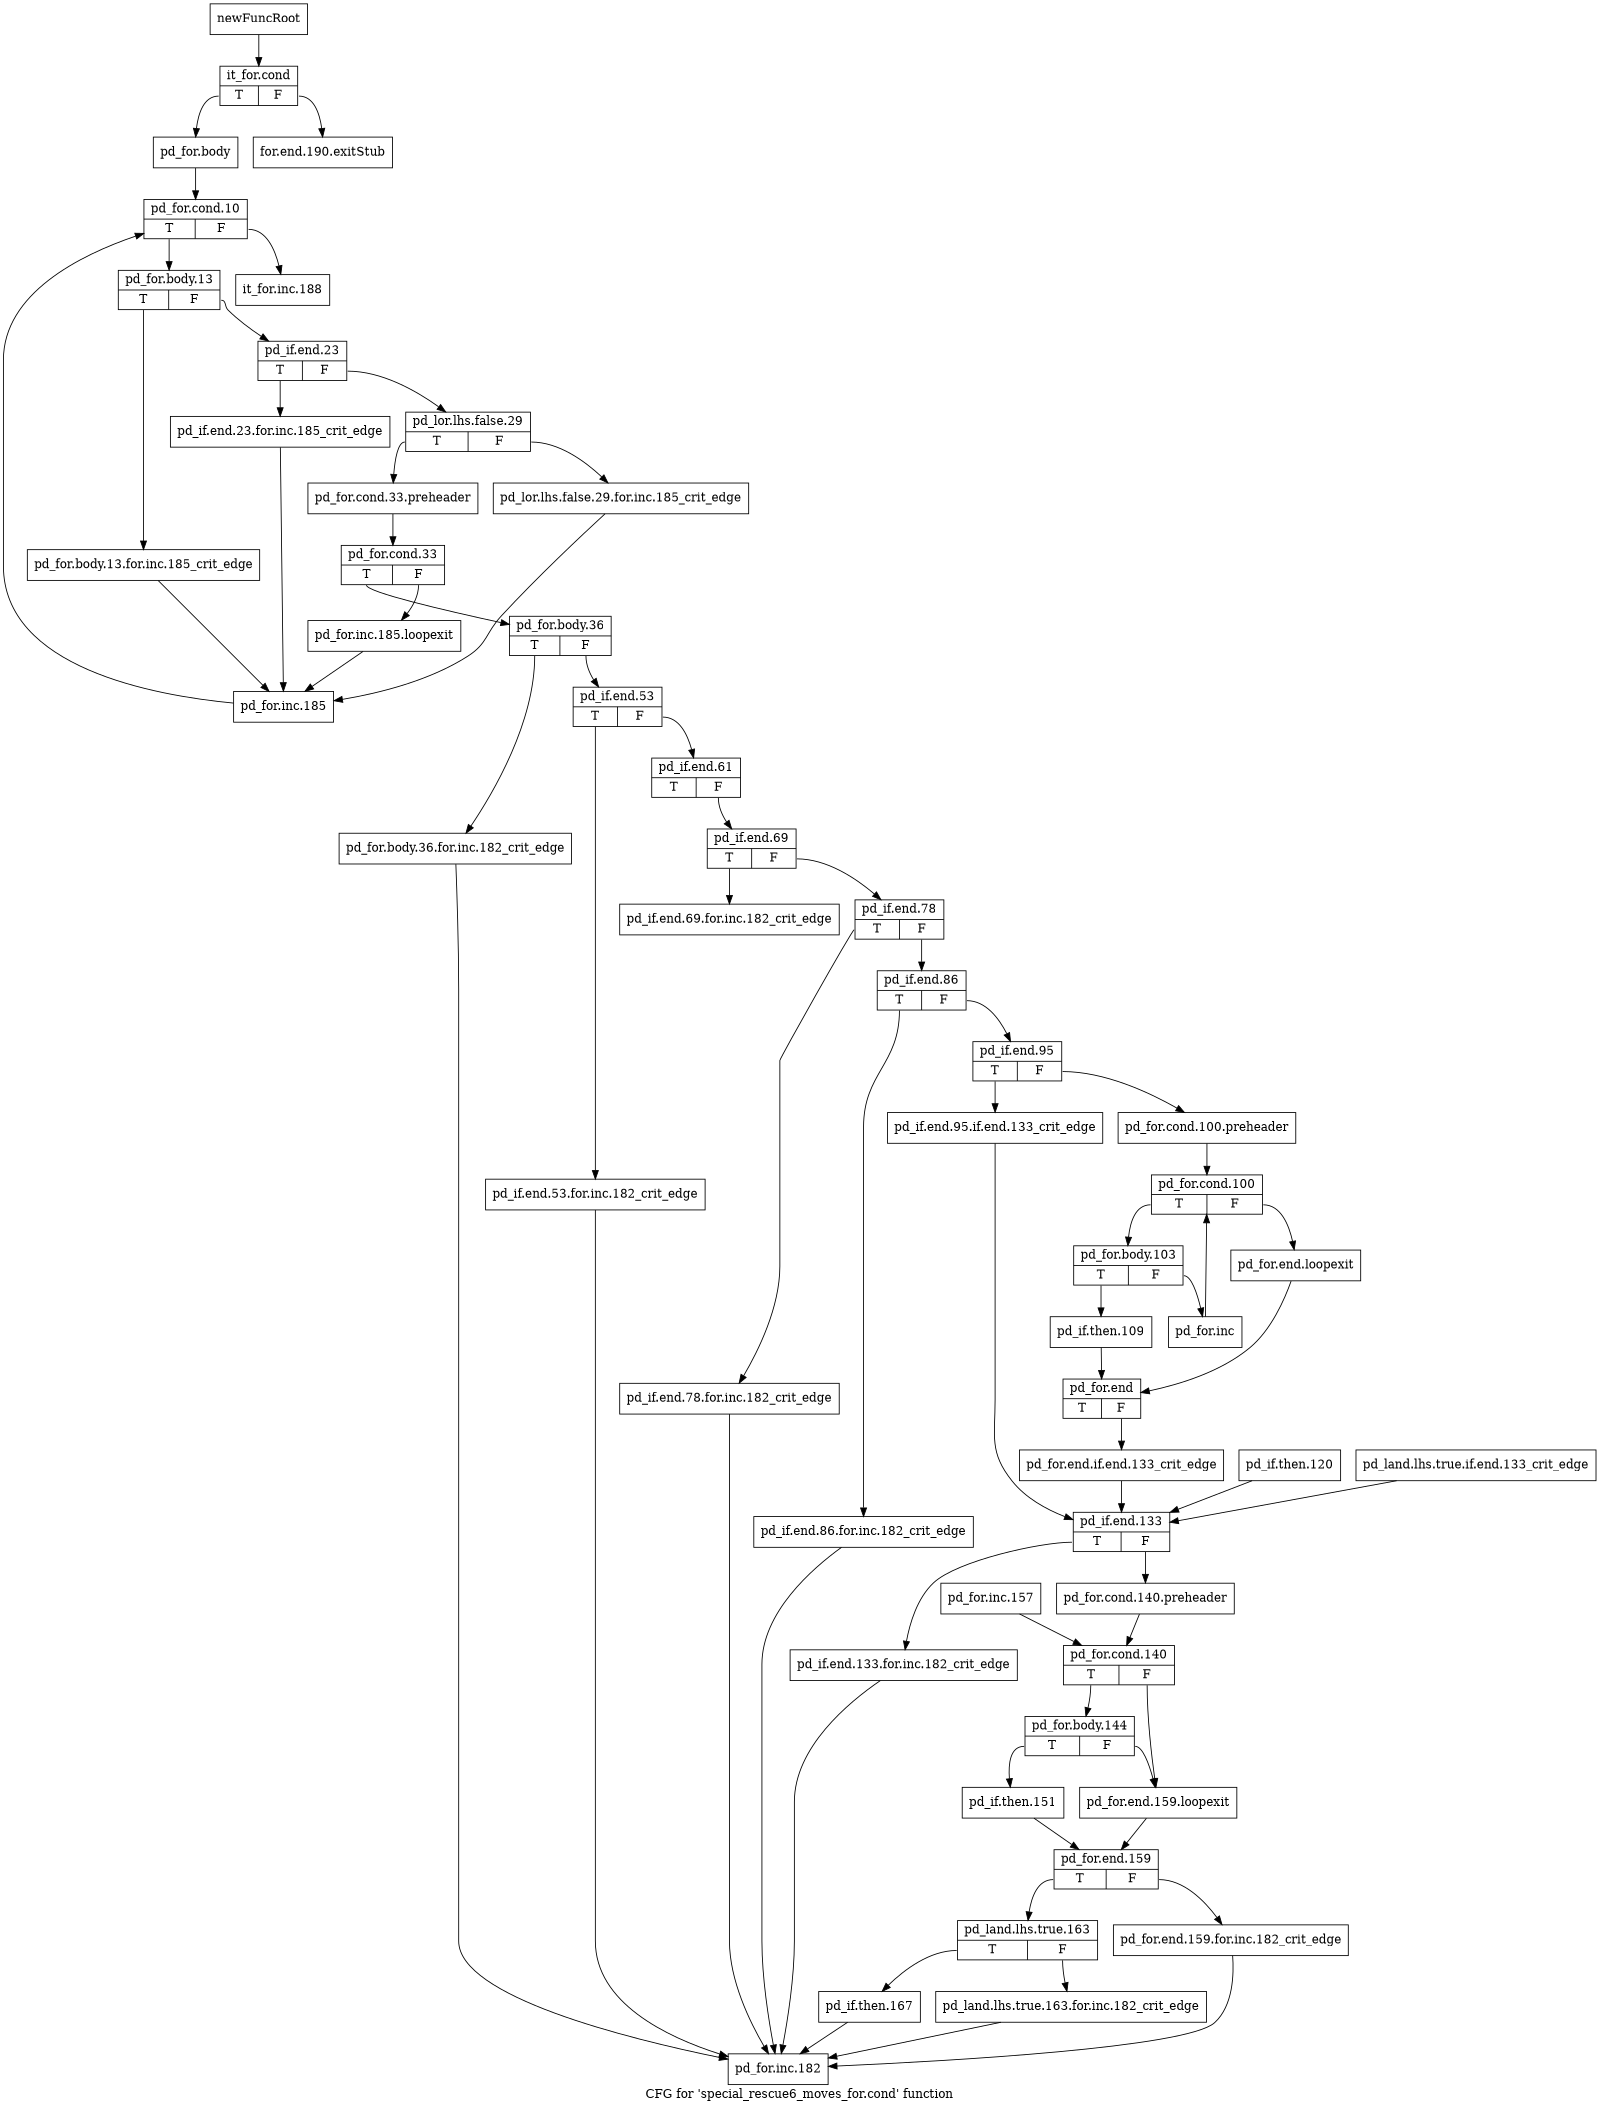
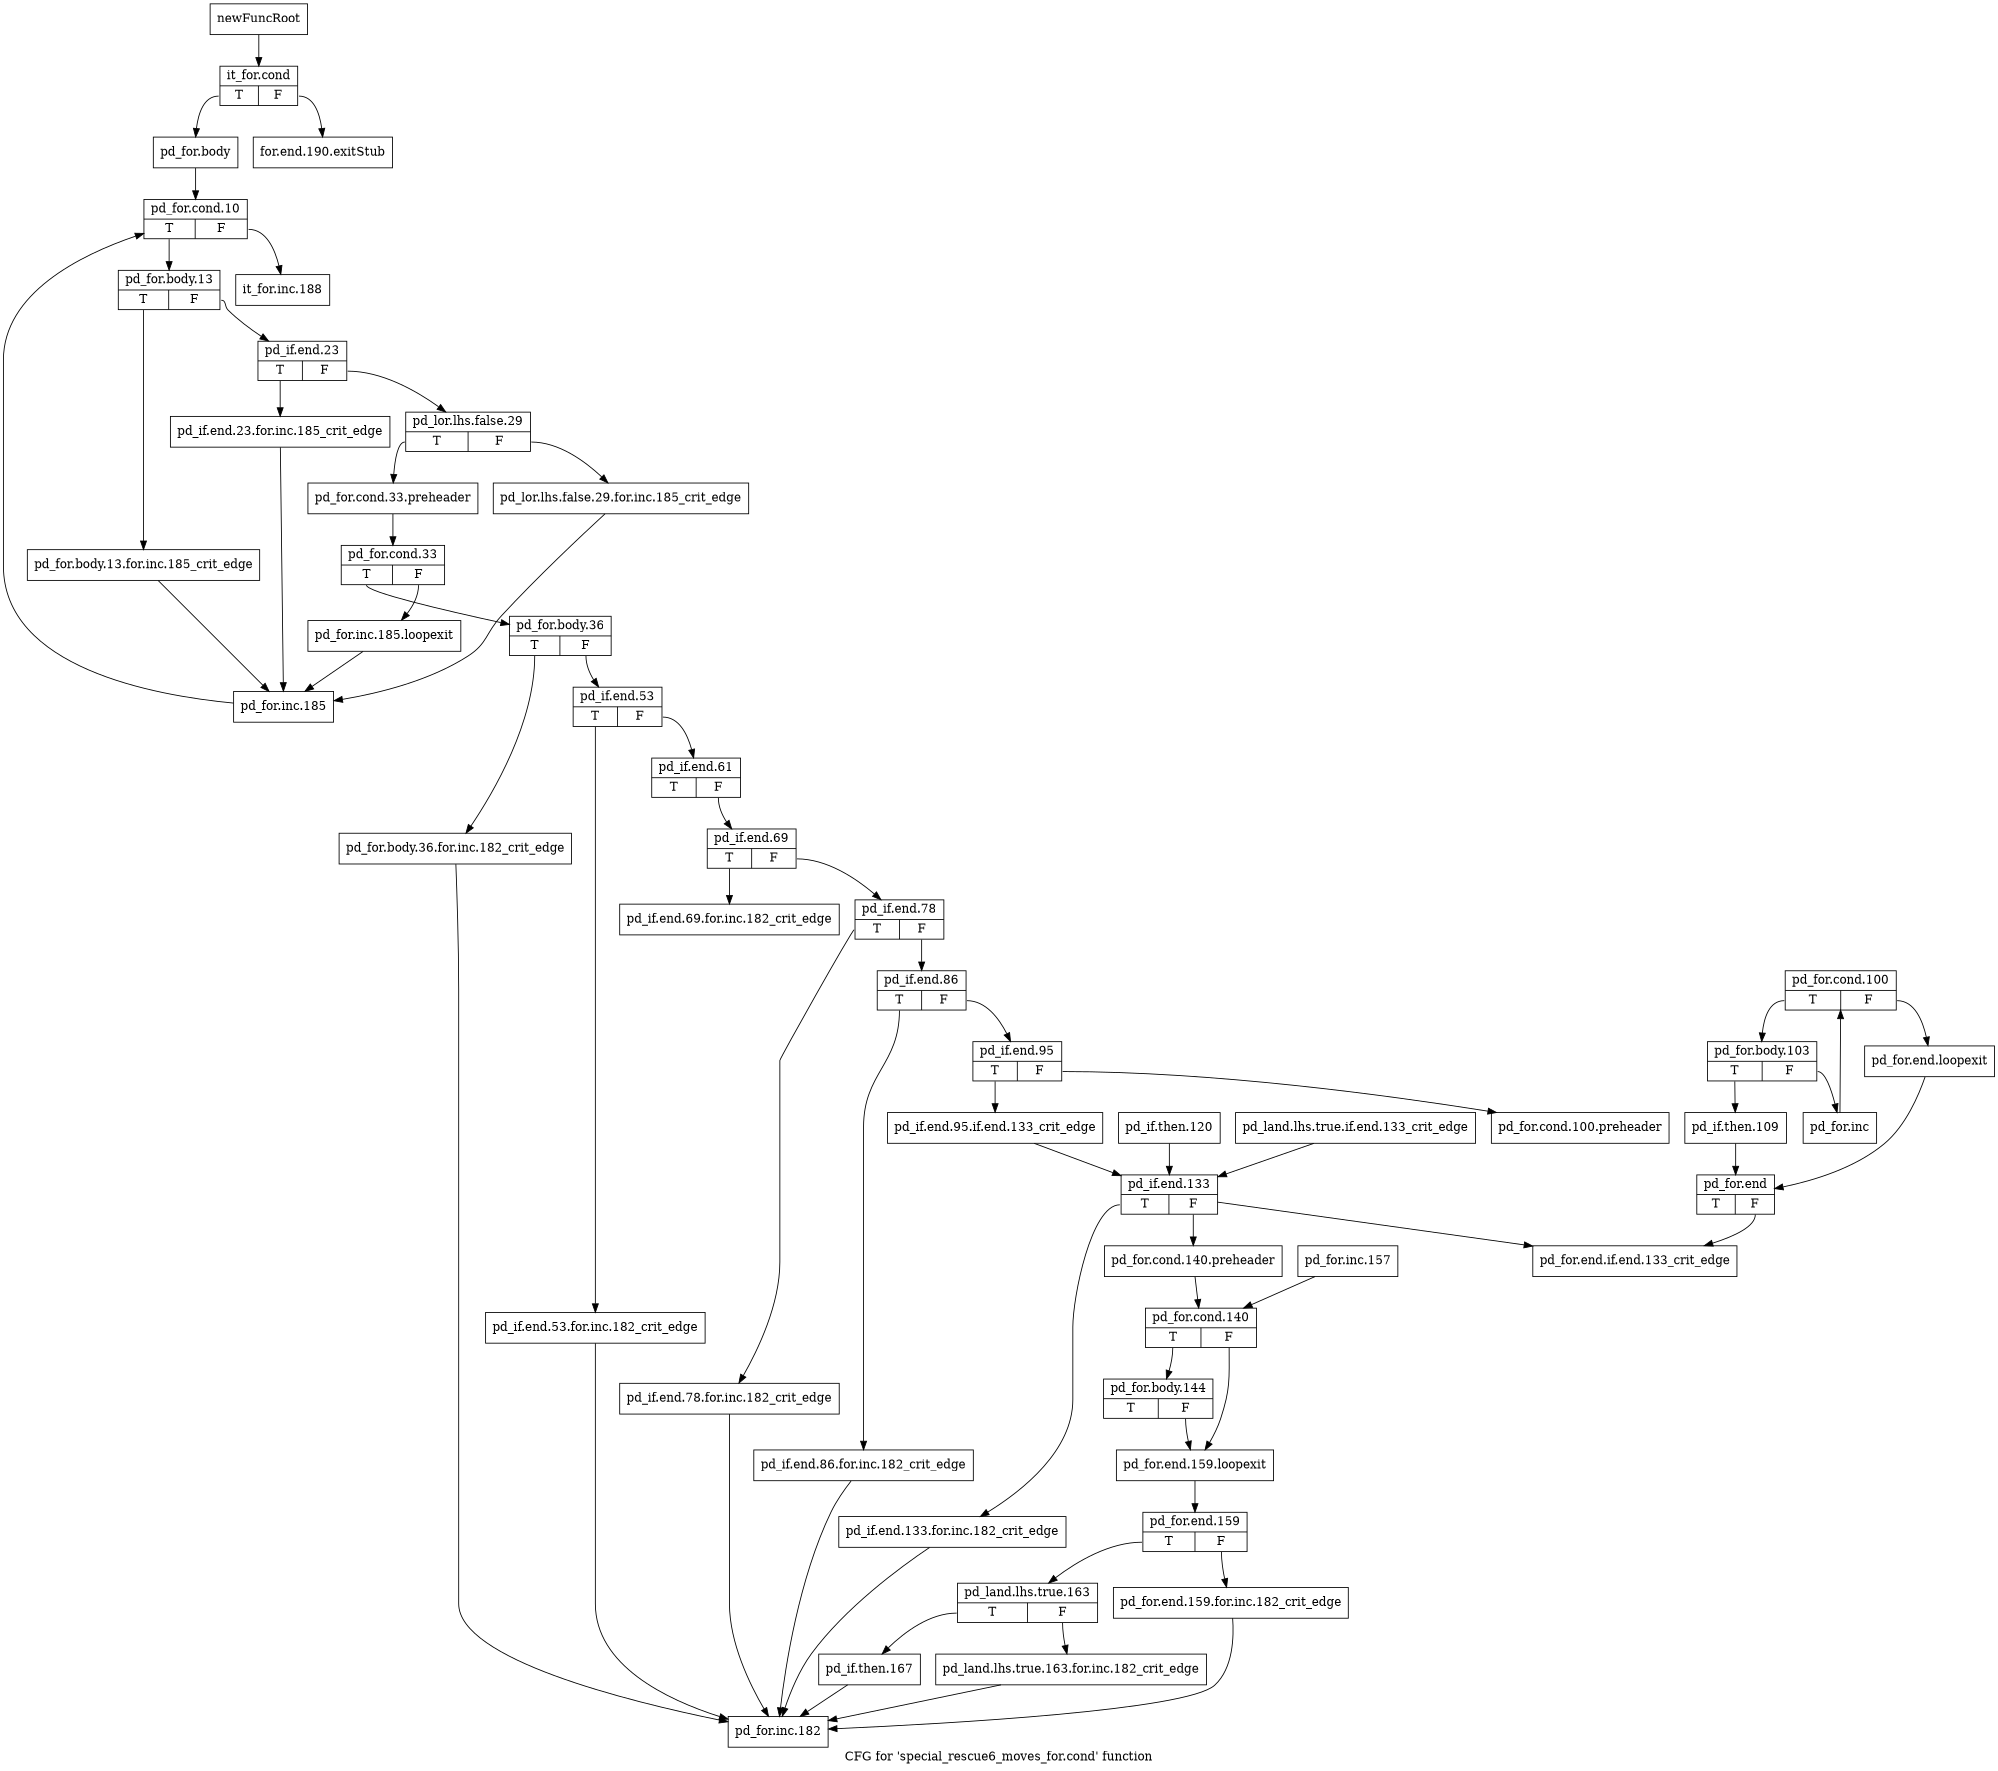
edge "pd_for.cond.100.preheader" -> "pd_for.cond.100": removed
edge "pd_for.end.if.end.133_crit_edge" -> "pd_if.end.133": reversed
node "pd_if.then.151": removed
